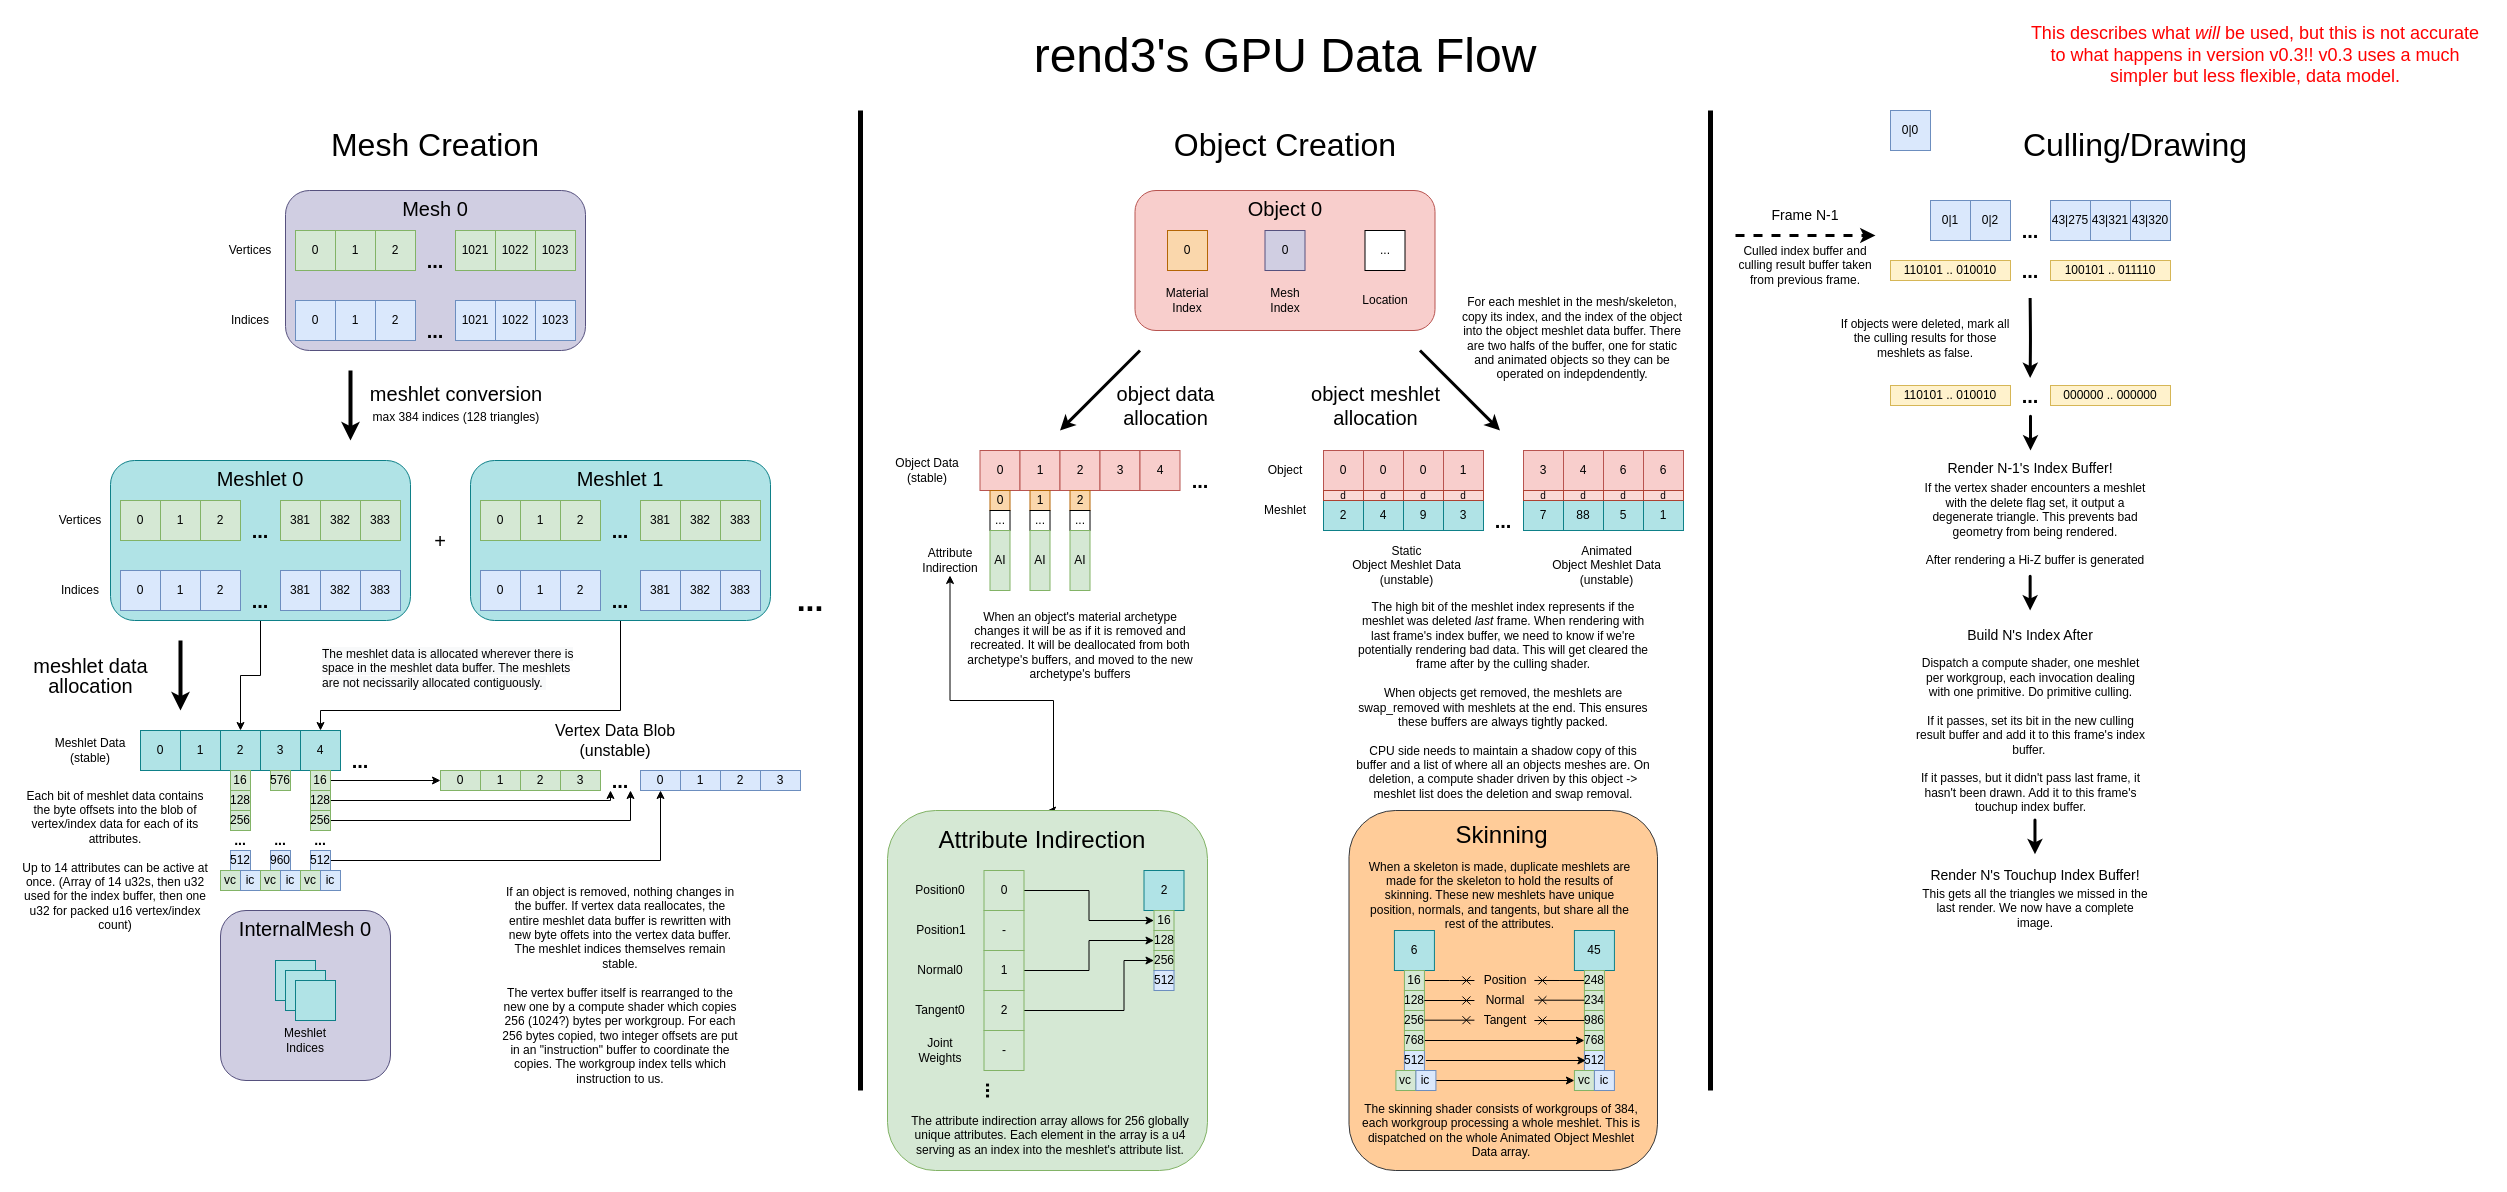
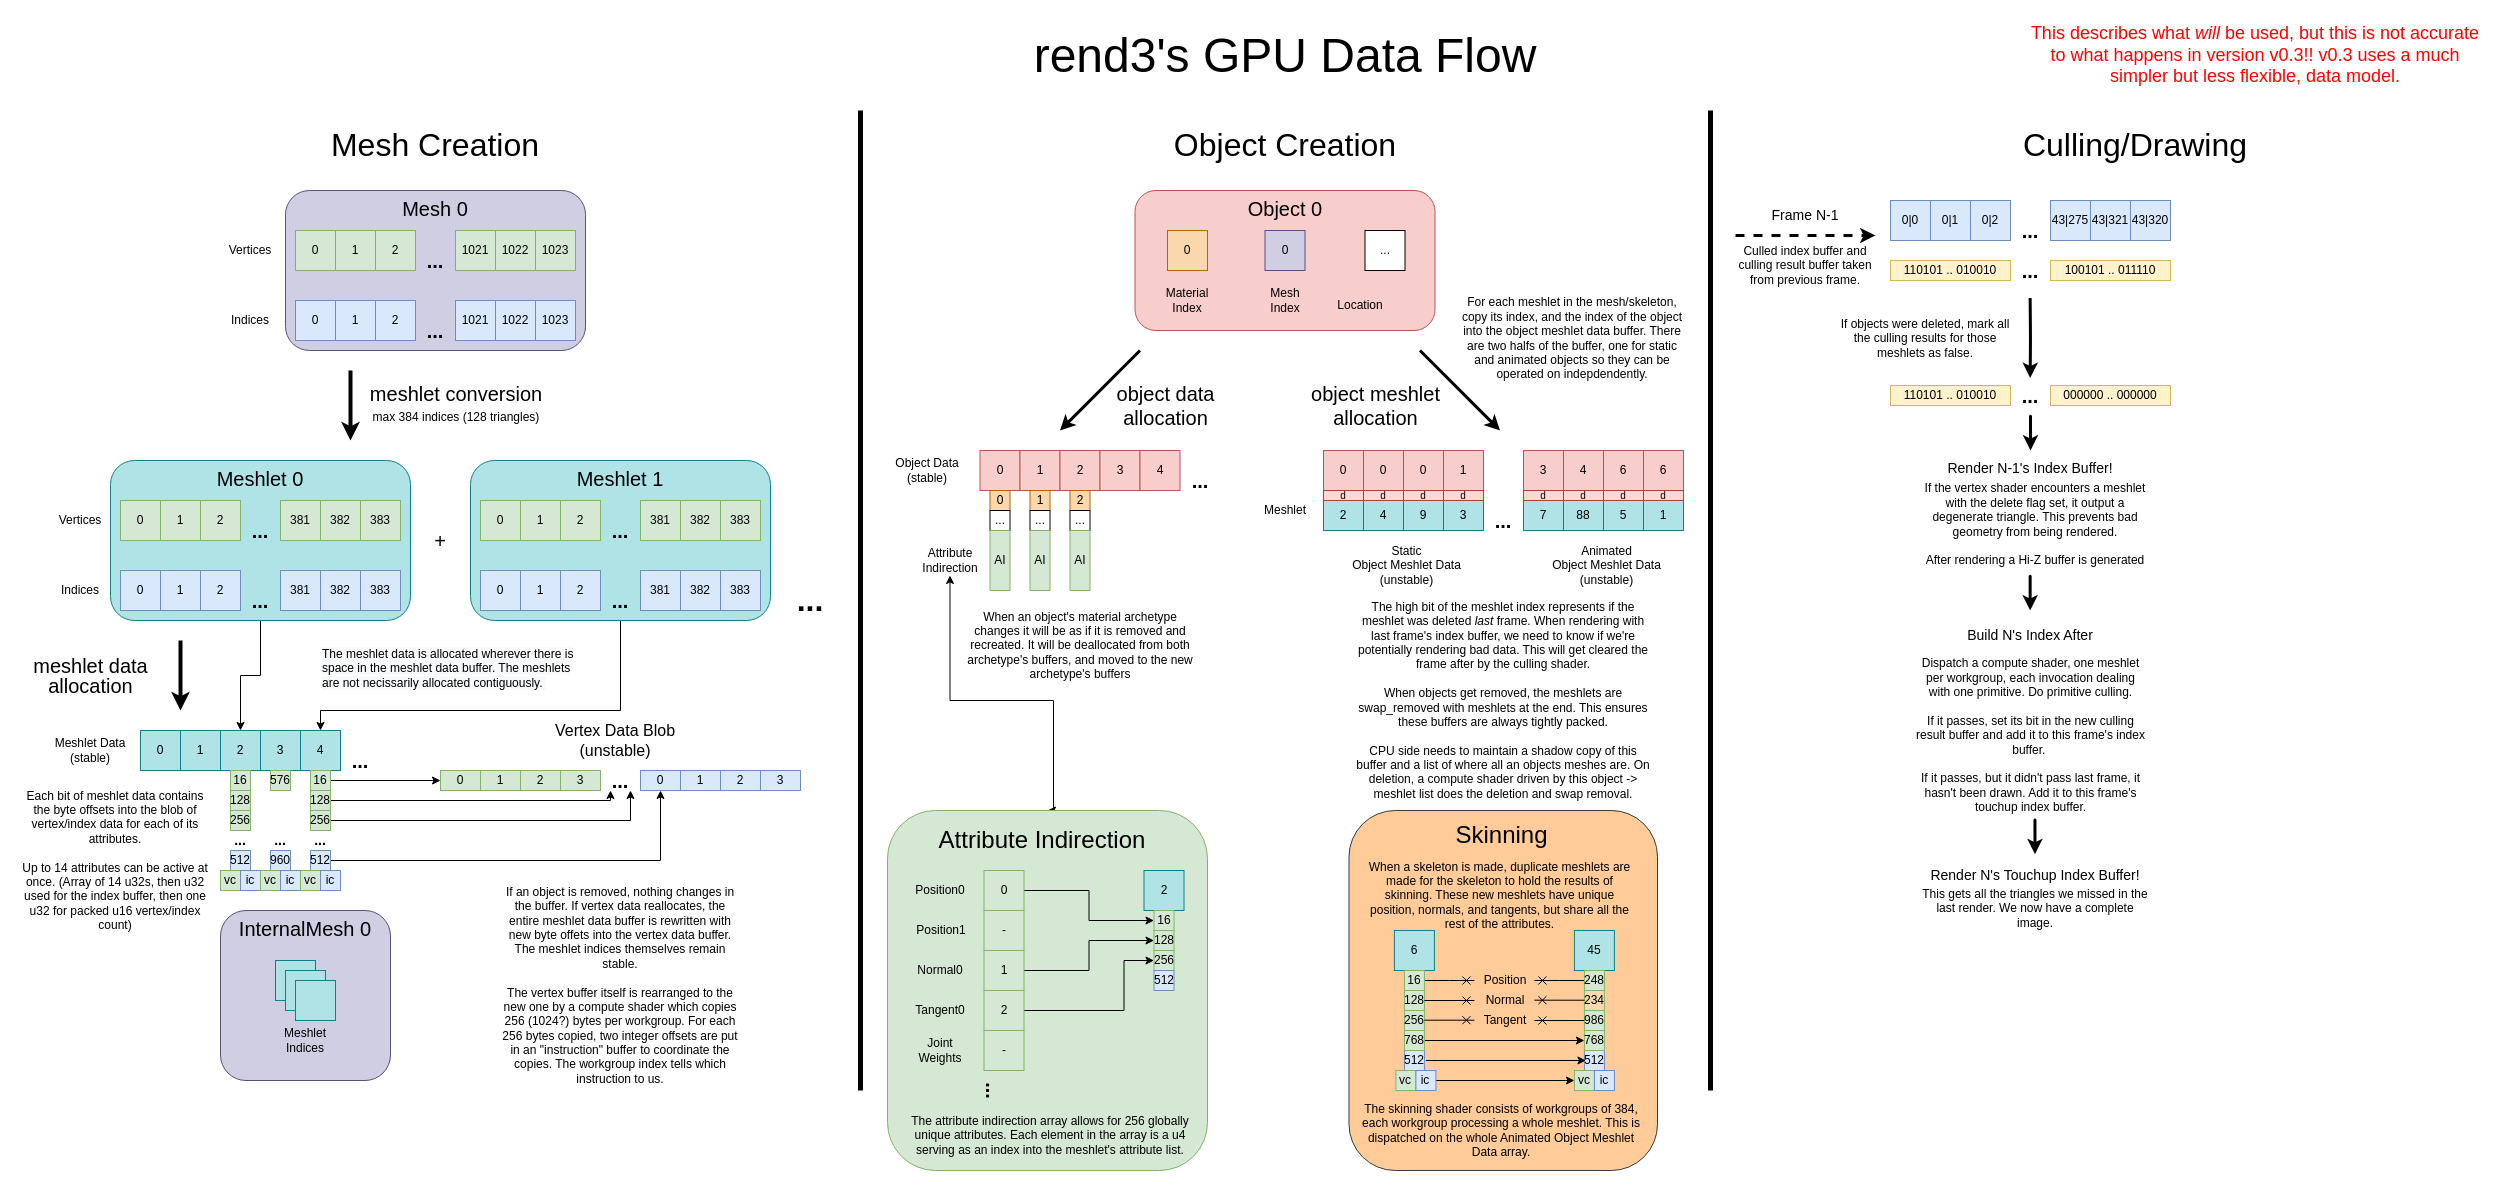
node "0|0": moved (1911, 131) -> (1911, 221)
node "Location": moved (1385, 301) -> (1360, 306)
node "Object": removed
node "234": fillcolor #d5e8d4 -> #fad7ac
